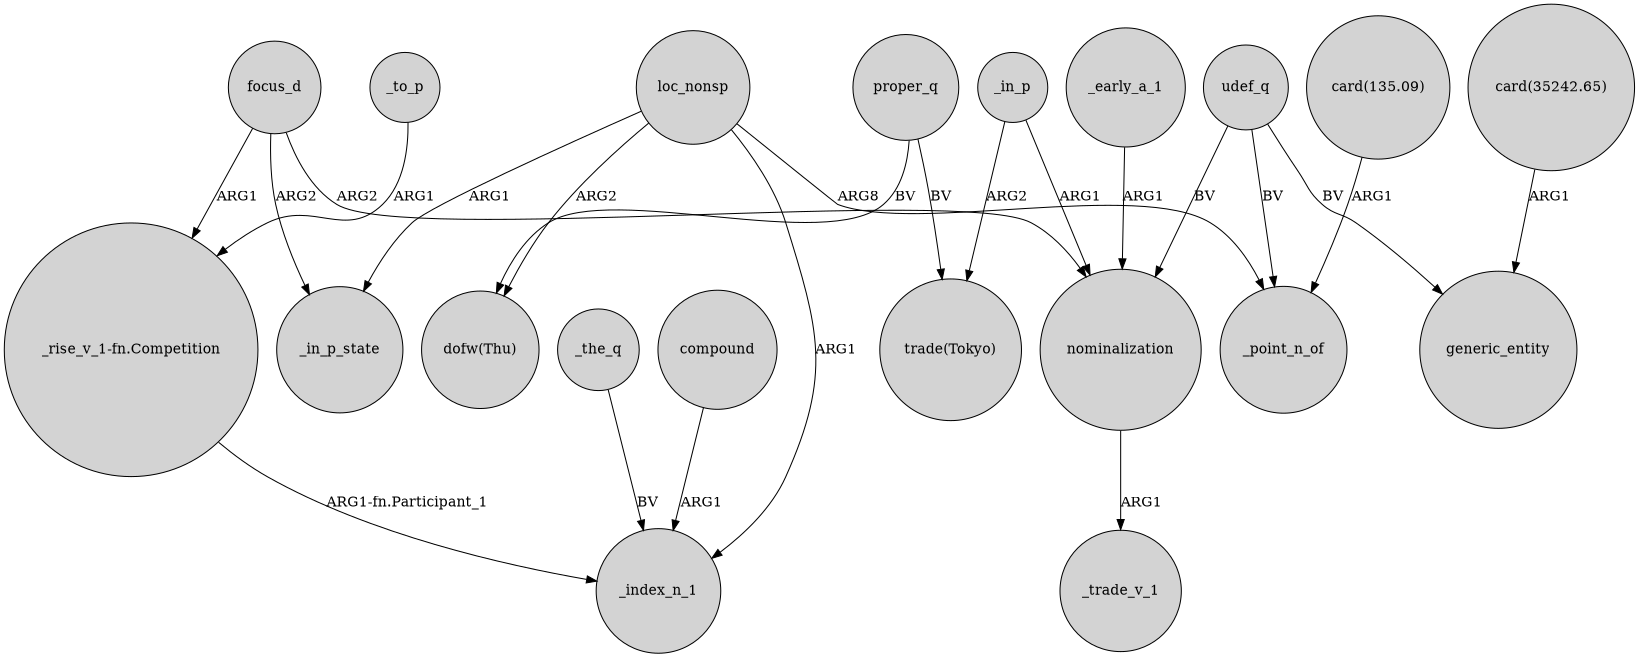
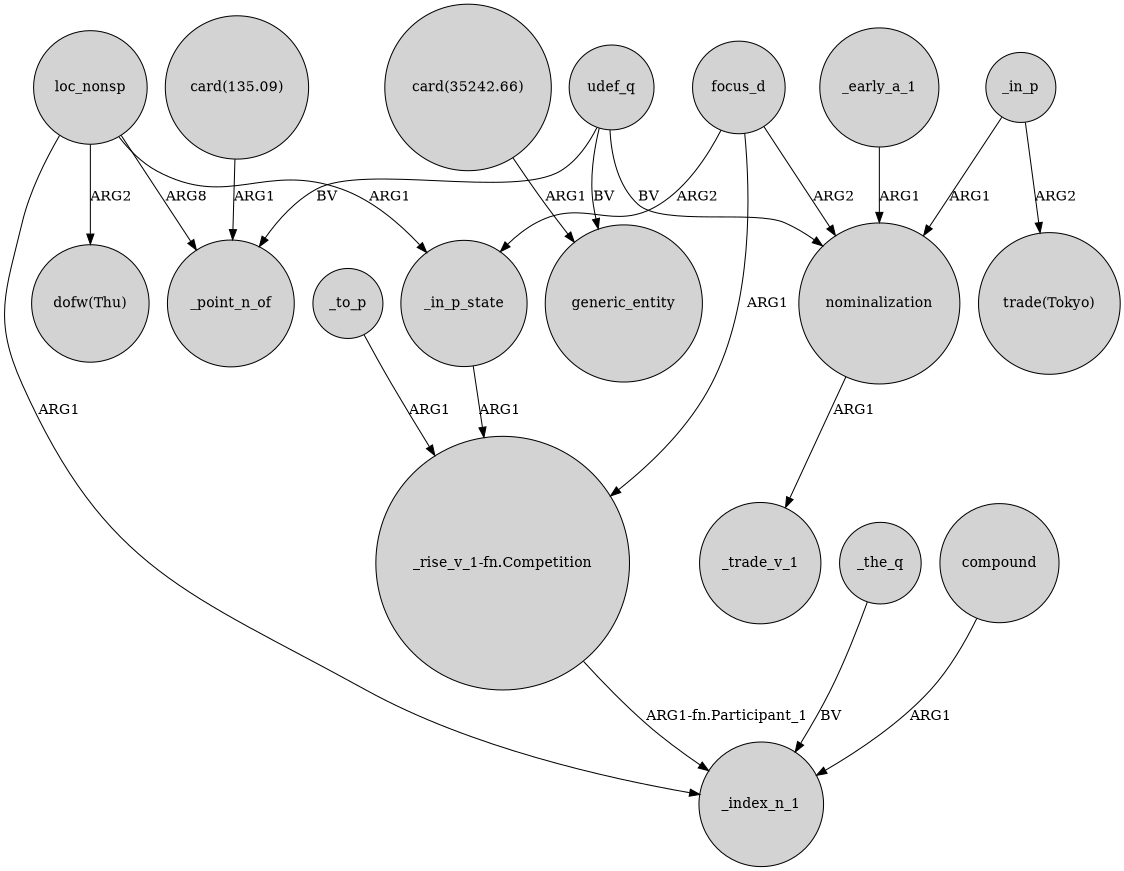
node "proper_q": removed
node "card(35242.65)": label "card(35242.65)" -> "card(35242.66)"
edge "_in_p_state" -> "_rise_v_1-fn.Competition": added, label "ARG1"
